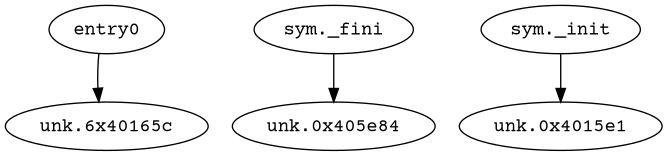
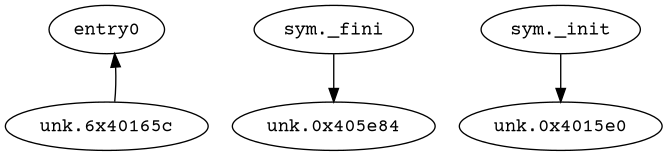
edge "entry0" -> "unk.6x40165c": reversed
node "unk.0x4015e1": label "unk.0x4015e1" -> "unk.0x4015e0"
